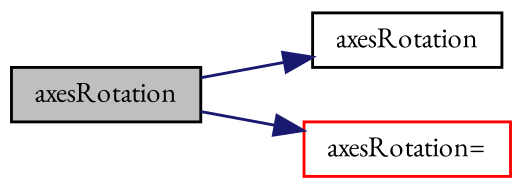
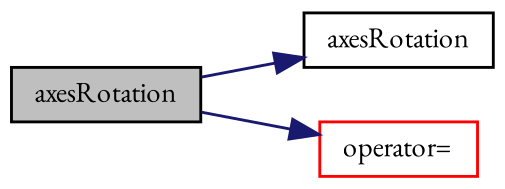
node "axesRotation=": label "axesRotation=" -> "operator="
